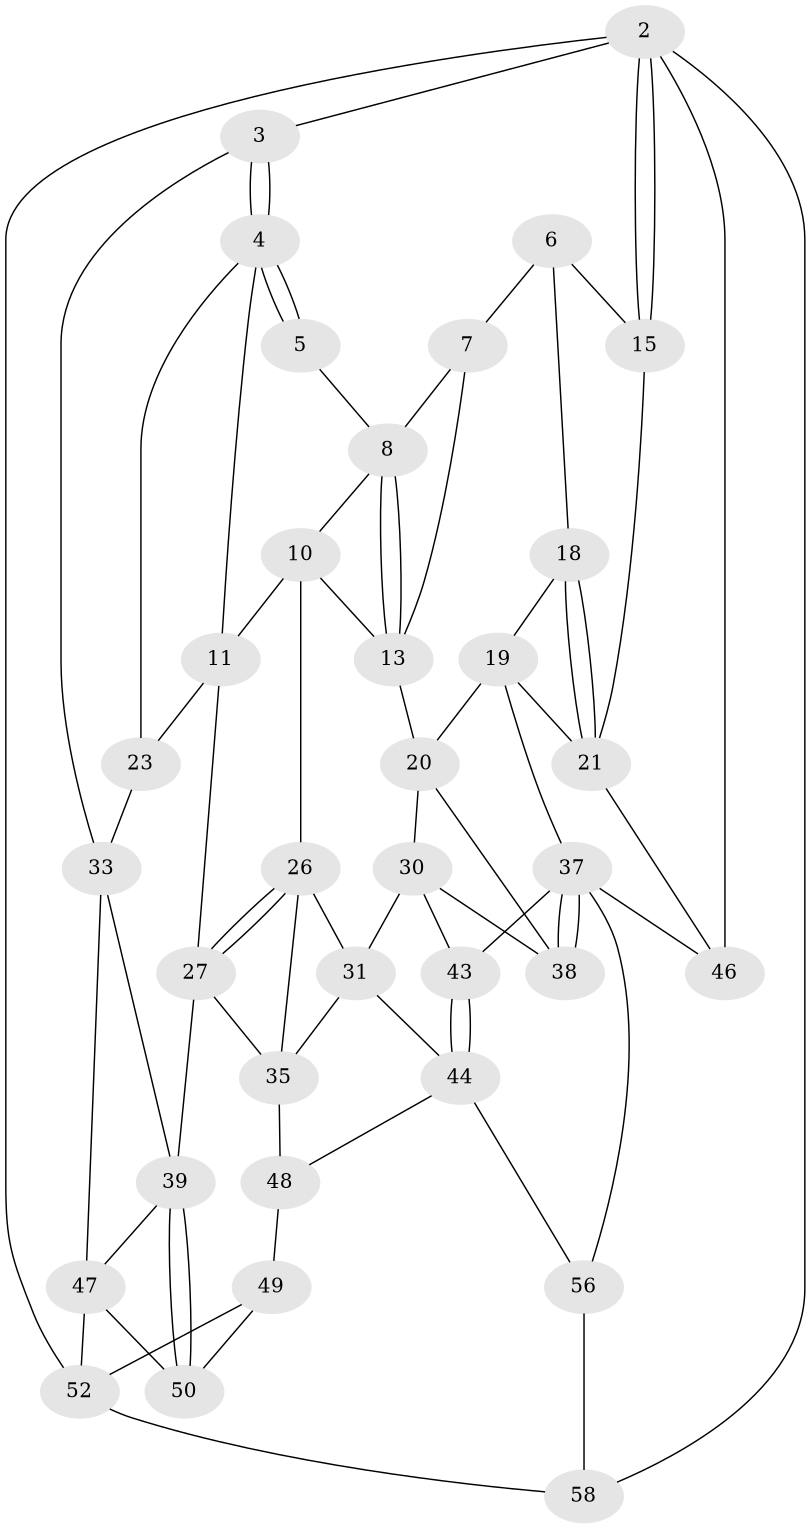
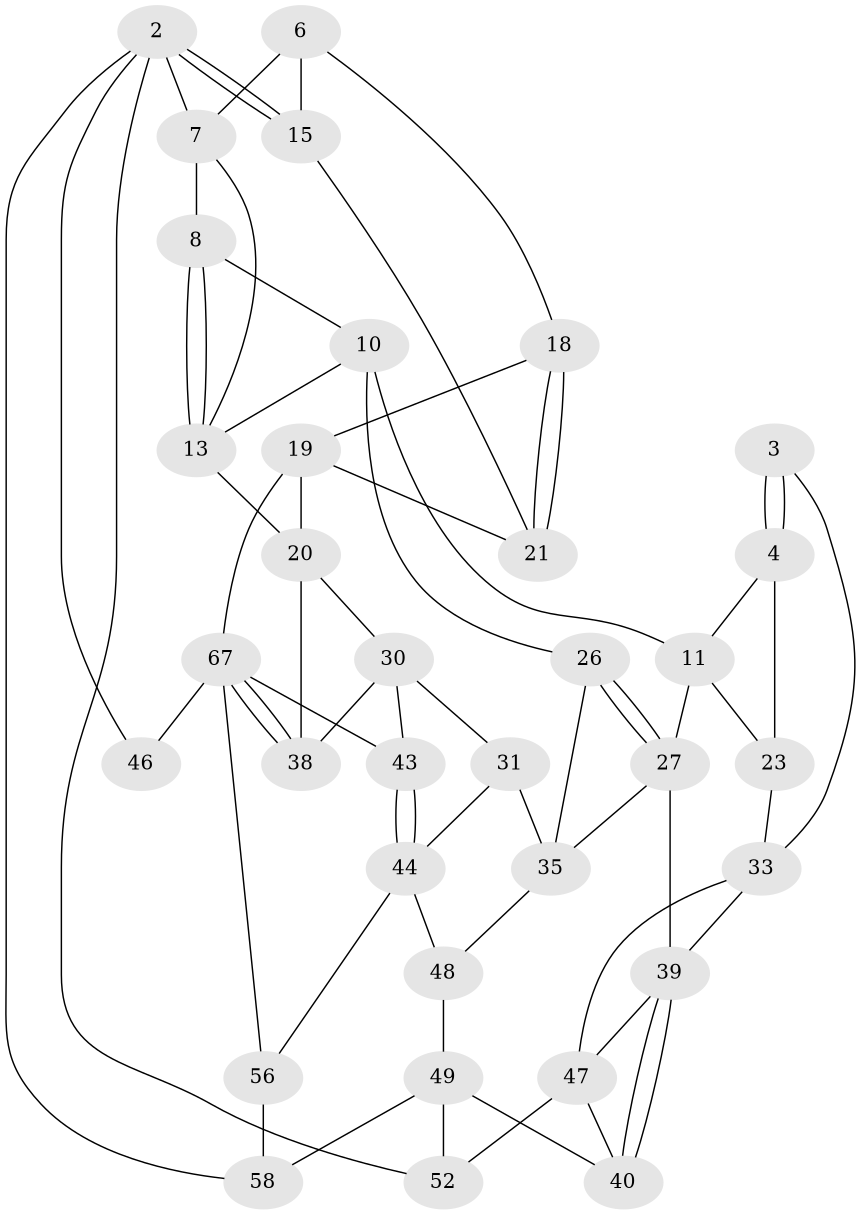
edge "2" -- "3": now "2" -- "7"
node "5": removed
node "37": label "37" -> "67"
edge "21" -- "46": removed
edge "26" -- "31": removed
node "50": label "50" -> "40"
edge "52" -- "58": now "49" -- "58"
